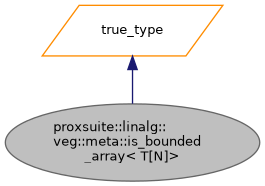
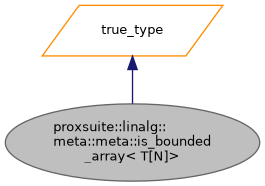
node "proxsuite::linalg:: veg::meta::is_bounded _array< T[N]>": label "proxsuite::linalg:: veg::meta::is_bounded _array< T[N]>" -> "proxsuite::linalg:: meta::meta::is_bounded _array< T[N]>"
